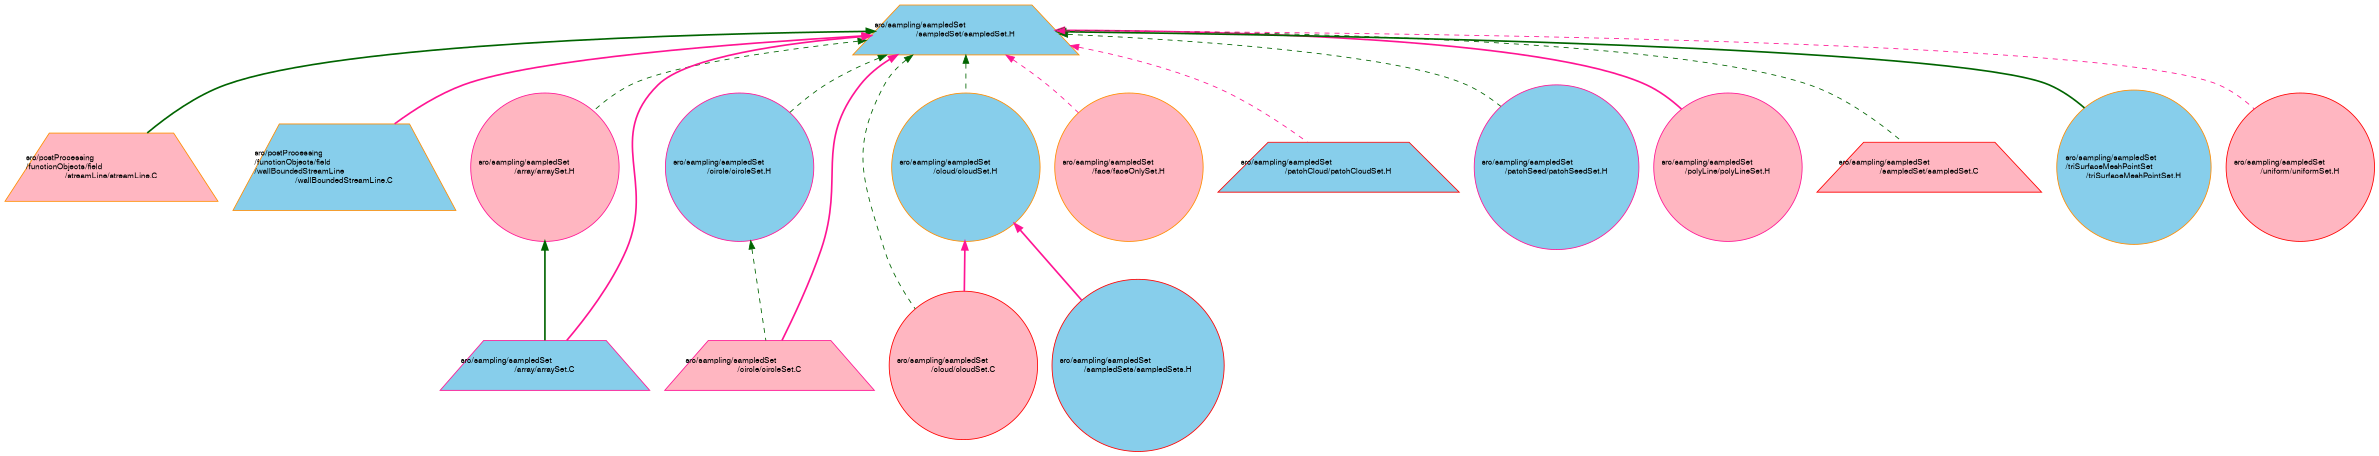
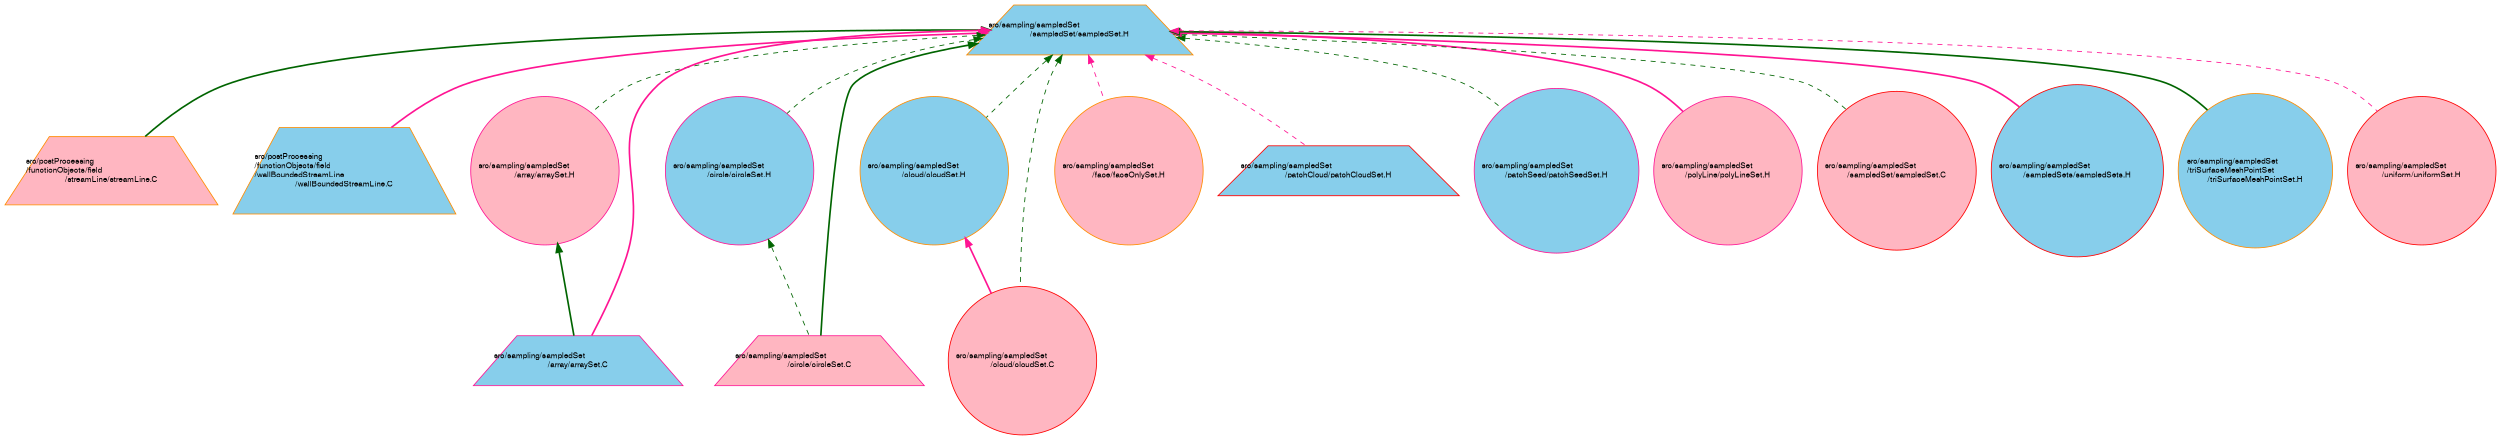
node "src/sampling/sampledSet /sampledSet/sampledSet.C": shape trapezium -> circle
edge "src/sampling/sampledSet /circle/circleSet.C" -> "src/sampling/sampledSet /sampledSet/sampledSet.H": color deeppink -> darkgreen
edge "src/sampling/sampledSet /sampledSets/sampledSets.H" -> "src/sampling/sampledSet /cloud/cloudSet.H": now "src/sampling/sampledSet /sampledSets/sampledSets.H" -> "src/sampling/sampledSet /sampledSet/sampledSet.H"
